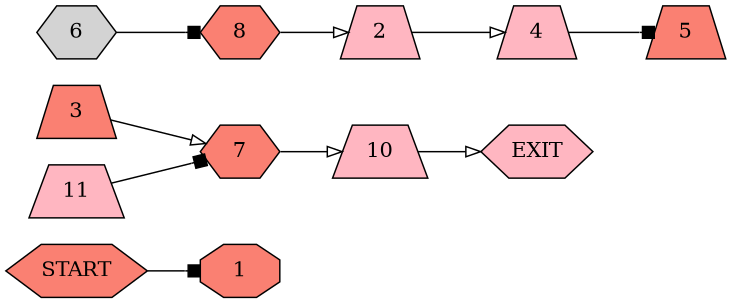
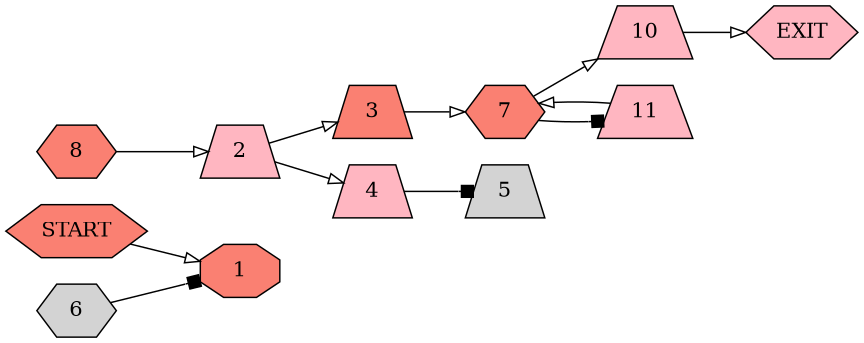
edge "6" -> "8": now "6" -> "1"
node "5": fillcolor salmon -> lightgrey
edge "7" -> "11": added
edge "2" -> "3": added
edge "11" -> "7": arrowhead box -> onormal
edge "START" -> "1": arrowhead box -> onormal
